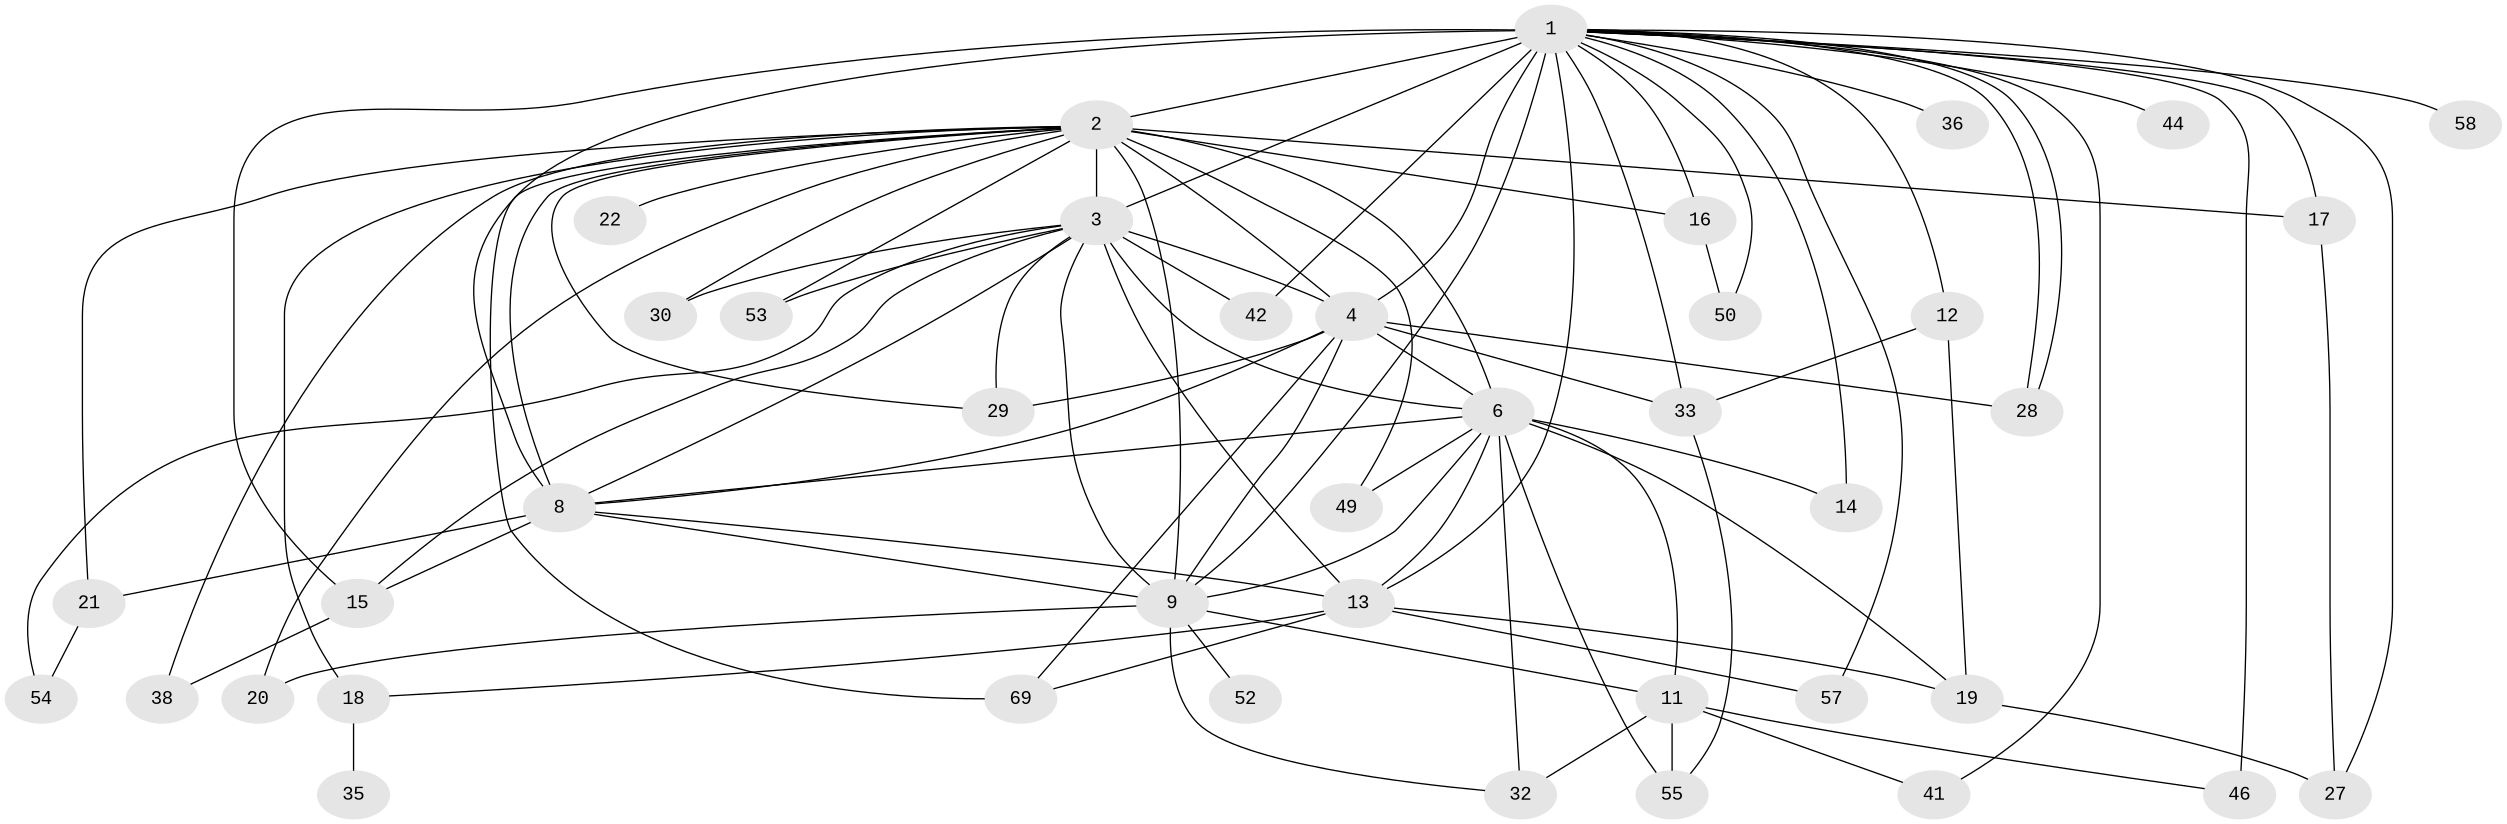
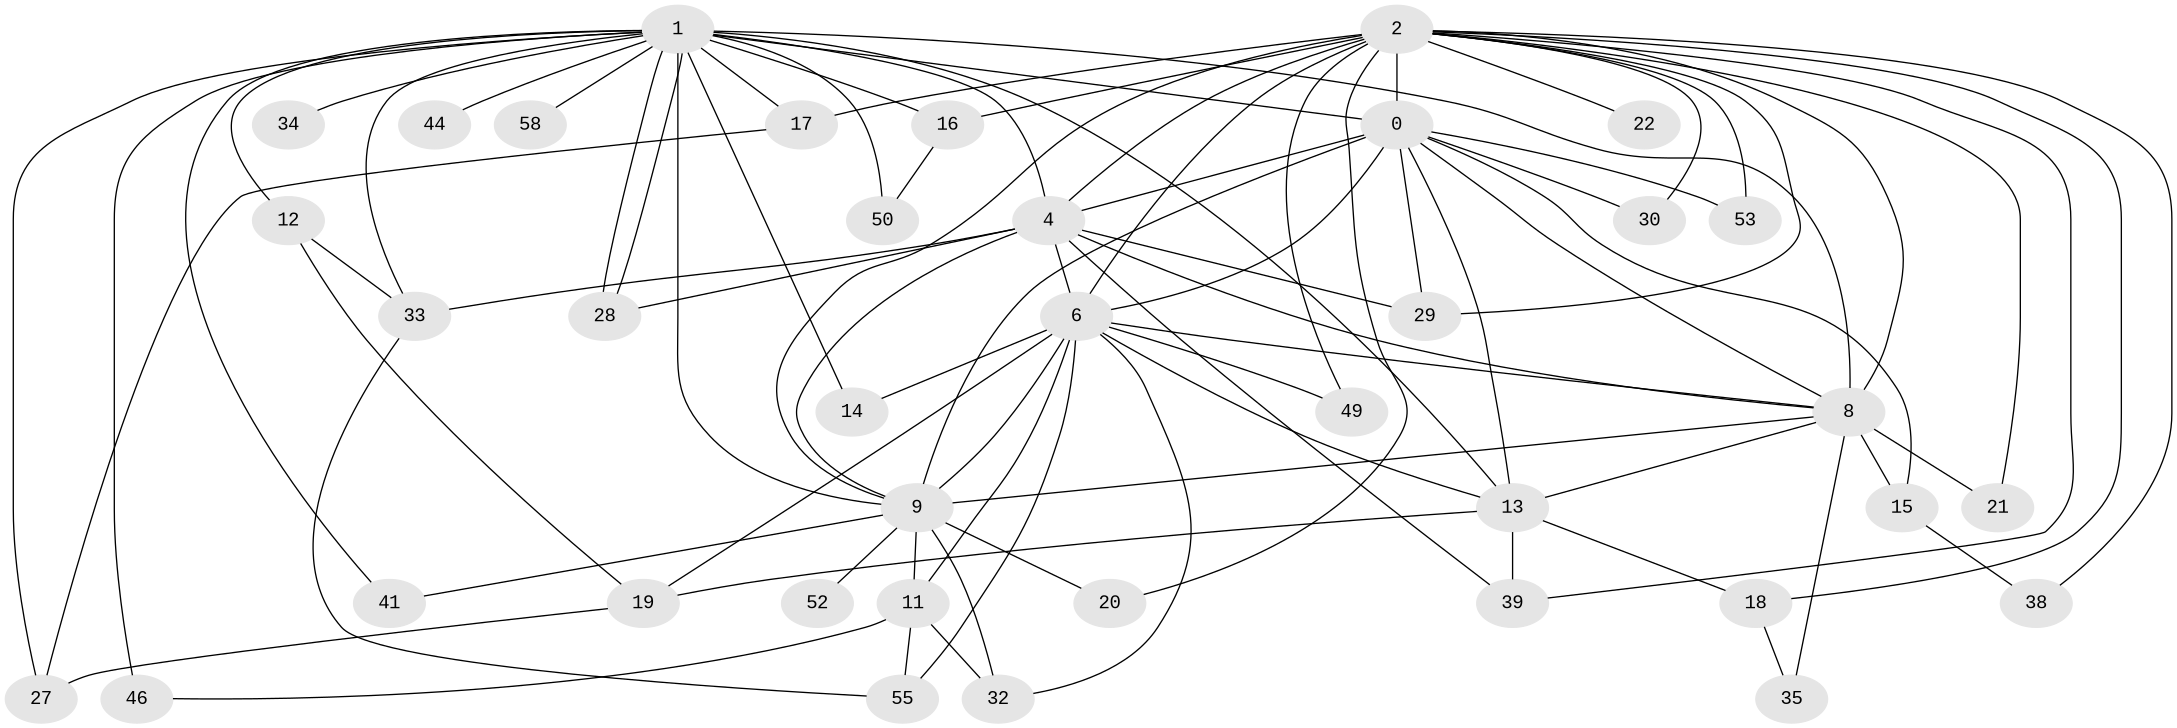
edge "1" -- "2": removed
edge "1" -- "15": removed
node "36": label "36" -> "34"
node "3": label "3" -> "0"
node "42": removed
edge "8" -- "35": added
node "54": removed
node "69": label "69" -> "39"
node "57": removed
edge "11" -- "41": now "9" -- "41"
